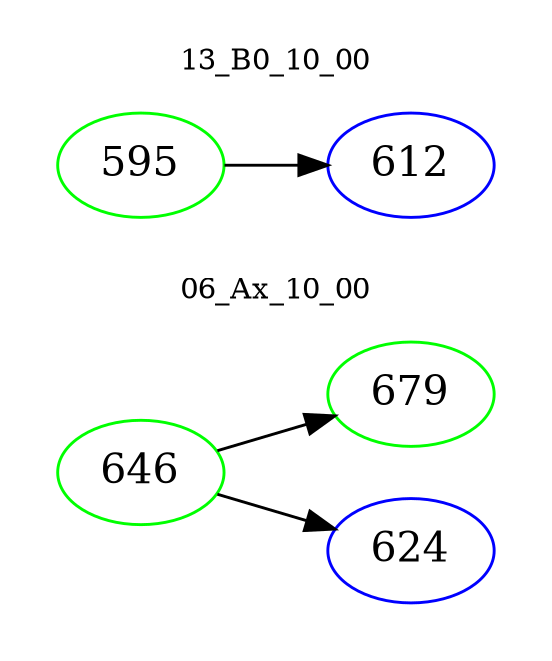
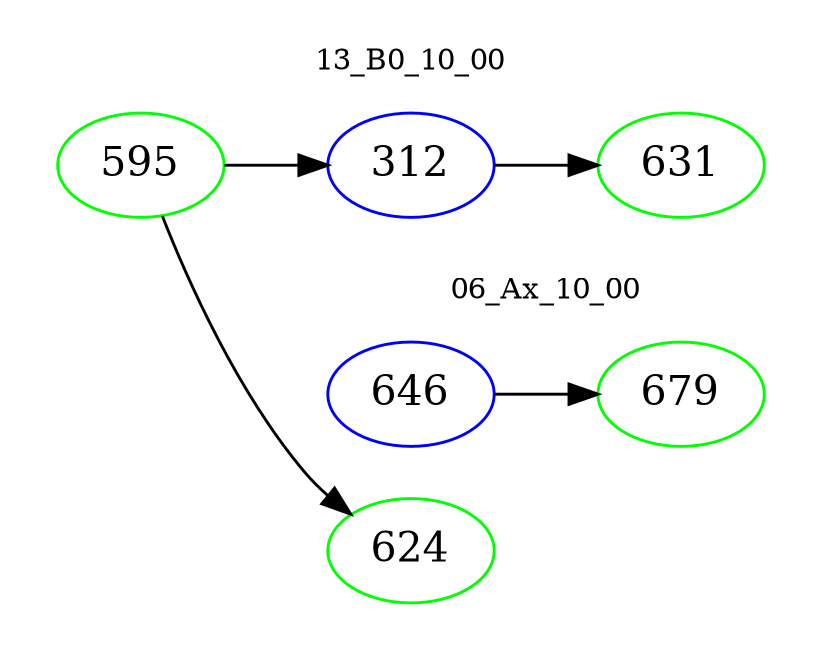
node "612": label "612" -> "312"
node "631": added
node "646": color green -> blue
edge "646" -> "624": now "595" -> "624"
node "624": color blue -> green
